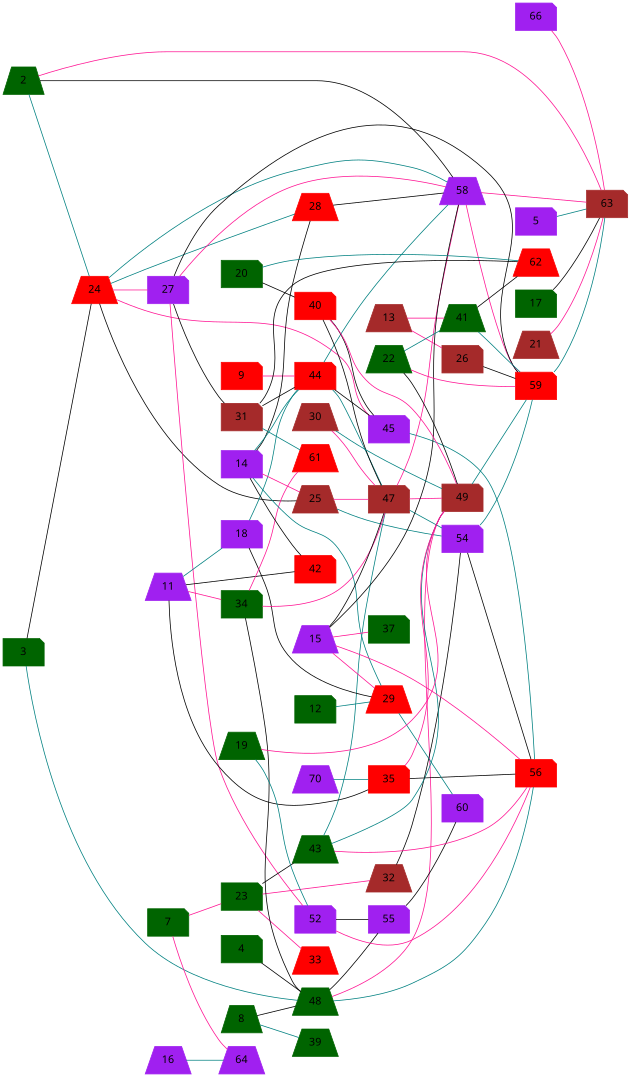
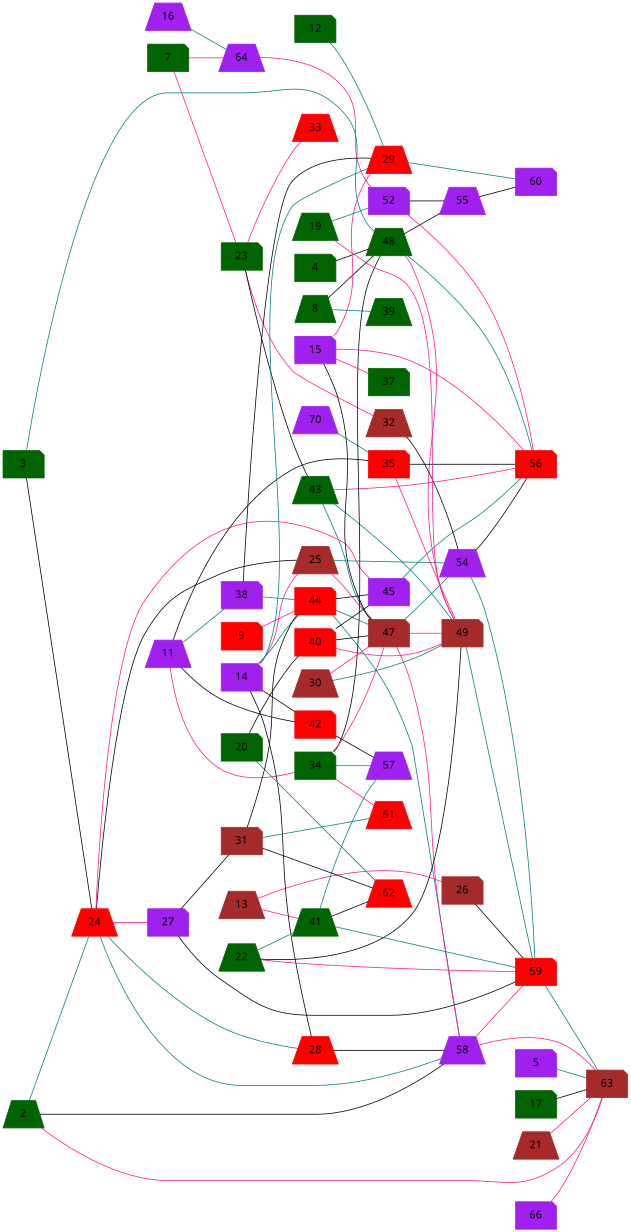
edge "58" -- "27": removed
edge "58" -- "15": removed
node "18": label "18" -> "38"
node "54": shape note -> trapezium
edge "27" -- "52": now "64" -- "52"
node "15": shape trapezium -> note
node "57": added
node "55": shape note -> trapezium
